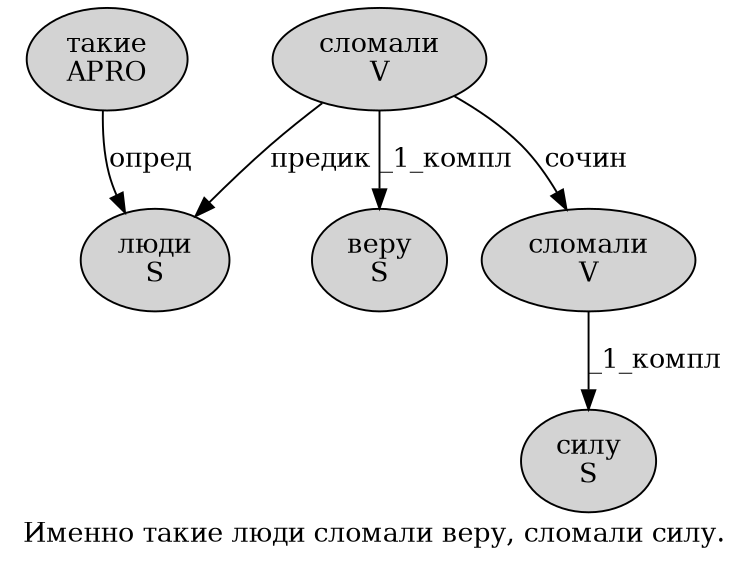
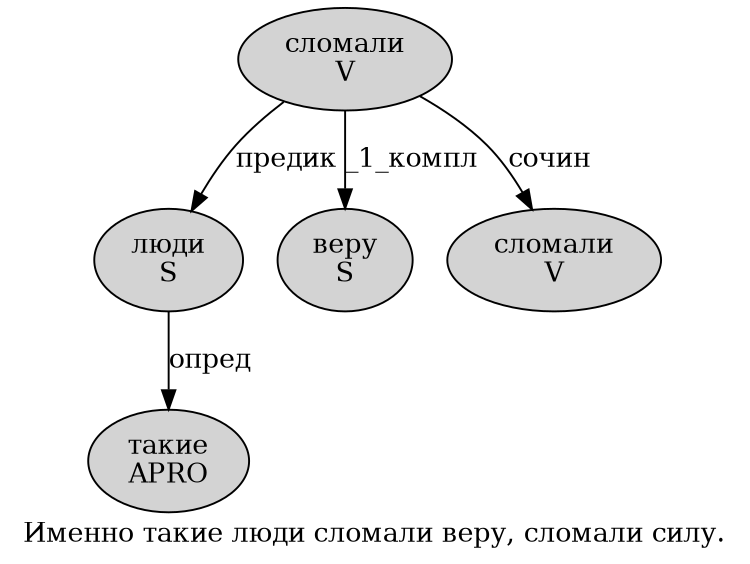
edge "такие APRO" -> "люди S": reversed
node "силу S": removed
